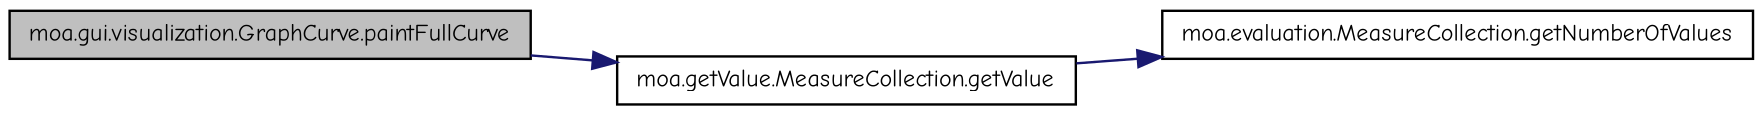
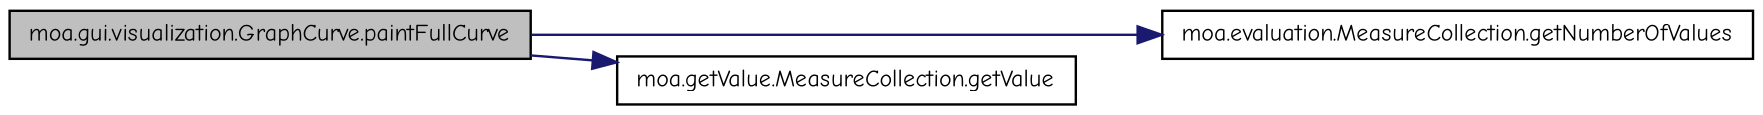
edge "moa.getValue.MeasureCollection.getValue" -> "moa.evaluation.MeasureCollection.getNumberOfValues": now "moa.gui.visualization.GraphCurve.paintFullCurve" -> "moa.evaluation.MeasureCollection.getNumberOfValues"
